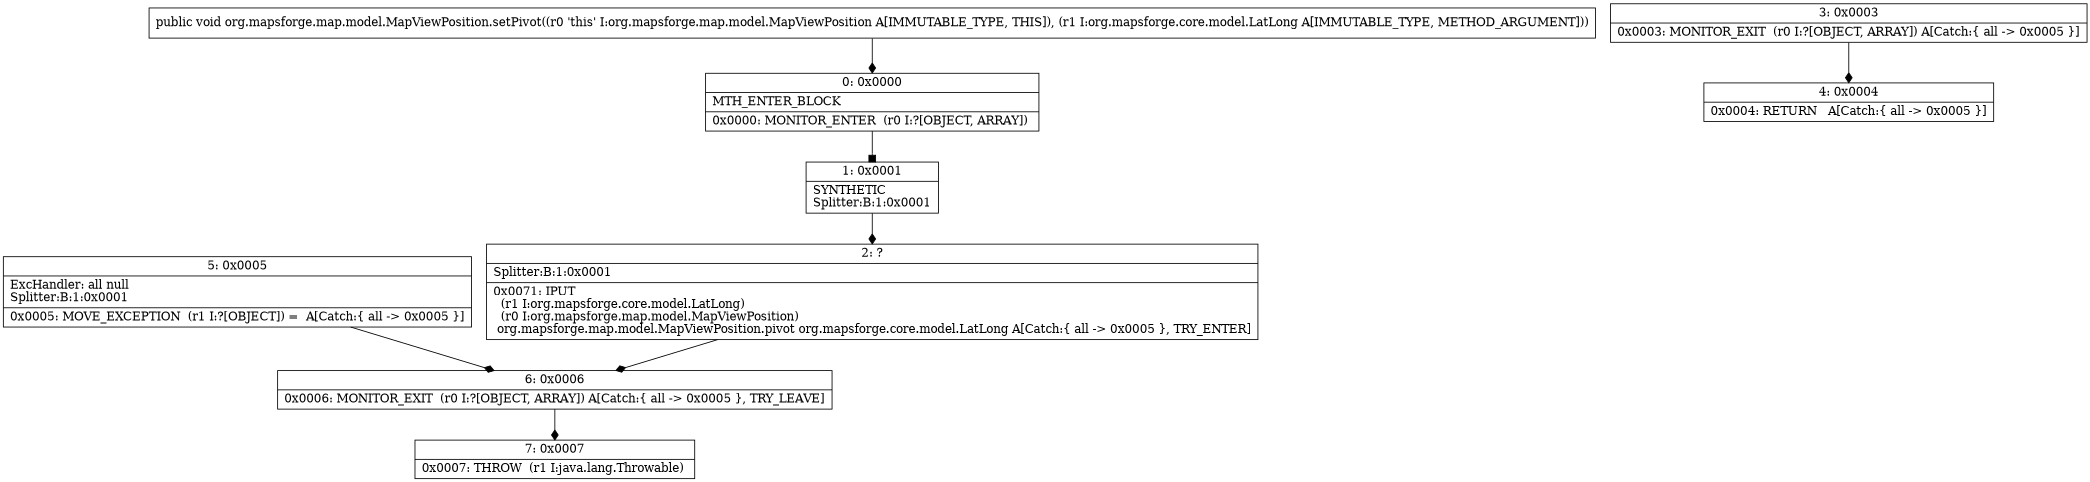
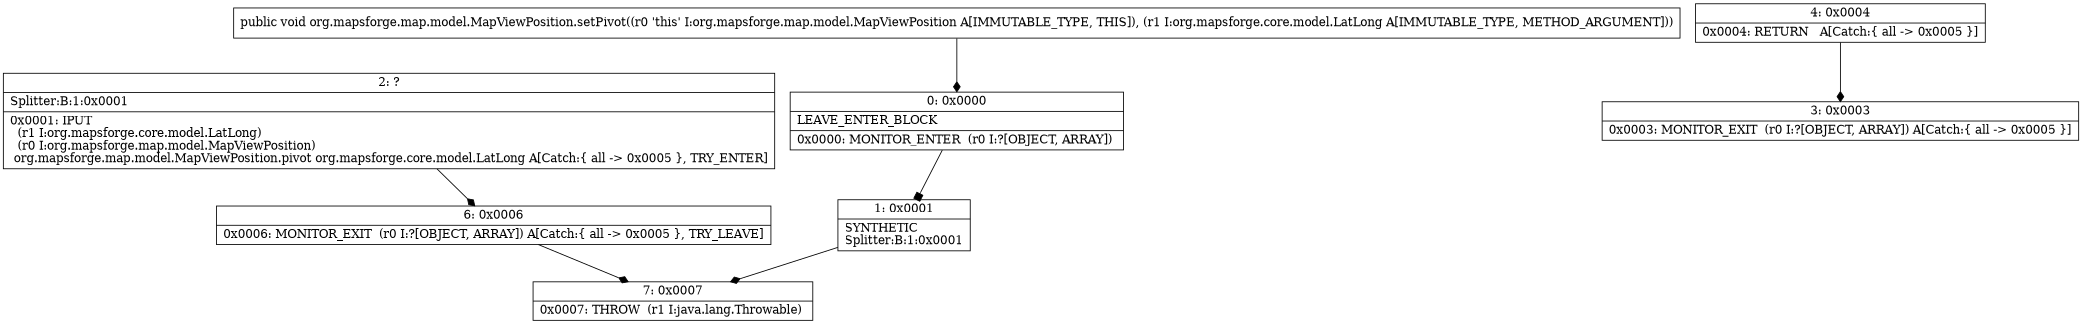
edge "3: 0x0003" -> "4: 0x0004": reversed
node "0: 0x0000": text "MTH_ENTER_BLOCK" -> "LEAVE_ENTER_BLOCK"
edge "1: 0x0001" -> "2: ?": now "1: 0x0001" -> "7: 0x0007"
node "5: 0x0005": removed
node "2: ?": text "0x0071: IPUT" -> "0x0001: IPUT"
